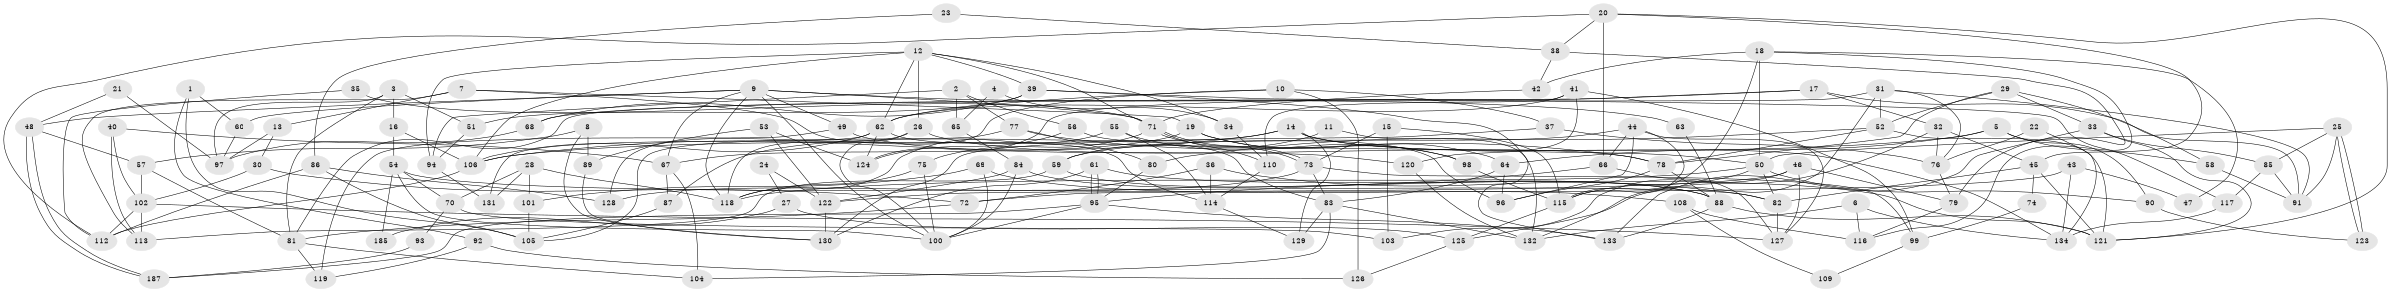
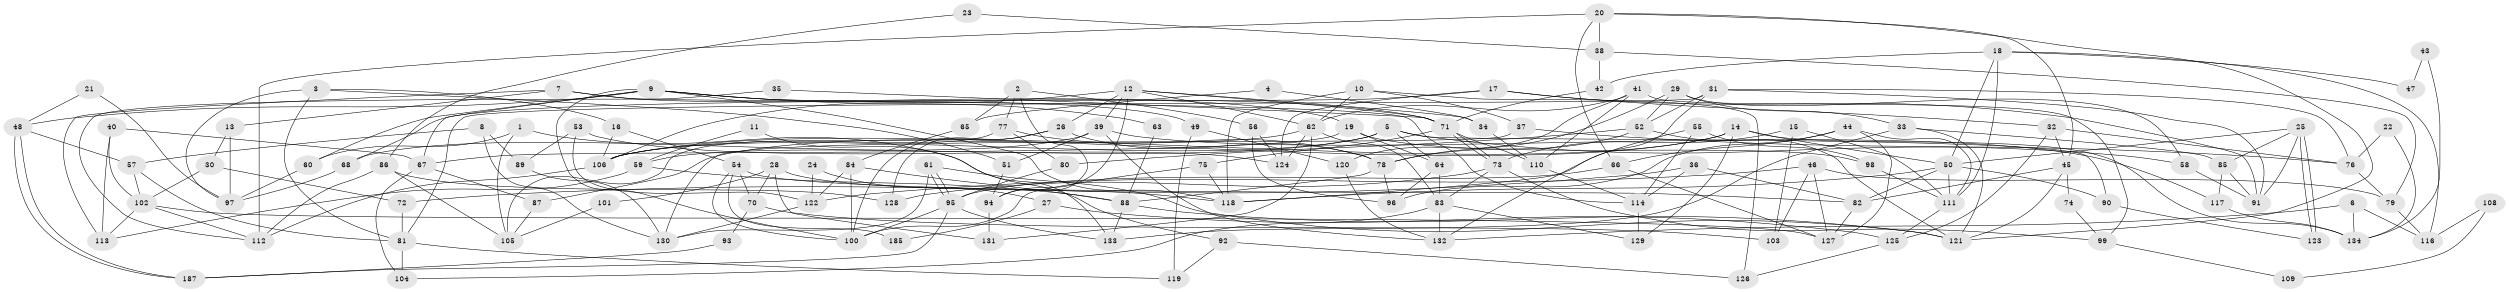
edge "44" -- "59": now "5" -- "59"
node "69": removed
edge "43" -- "72": removed
node "115": label "115" -> "111"
